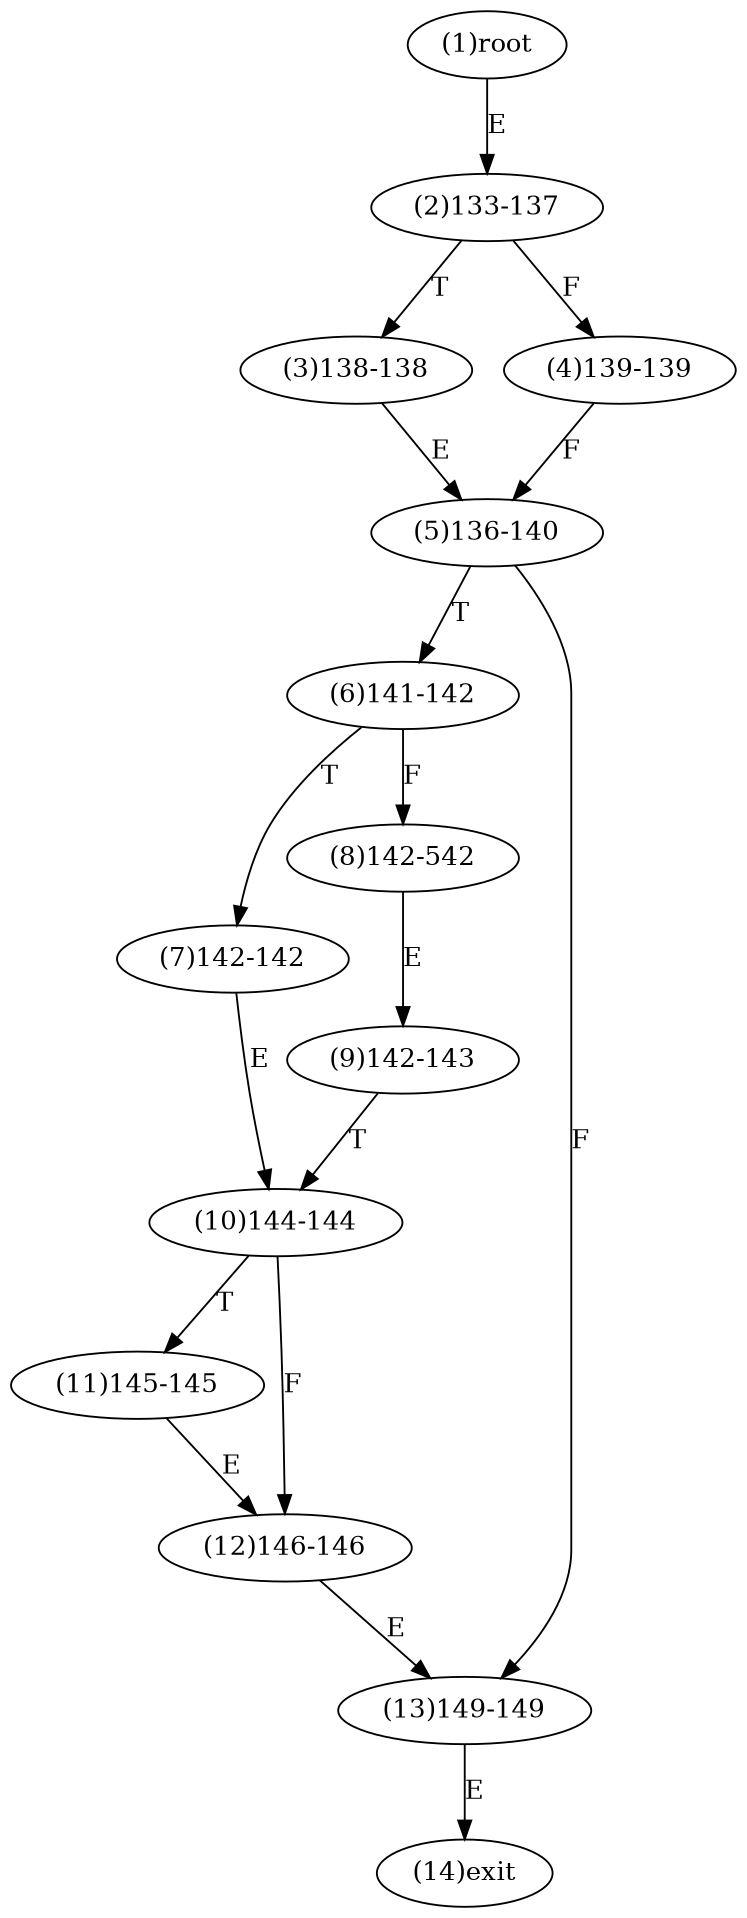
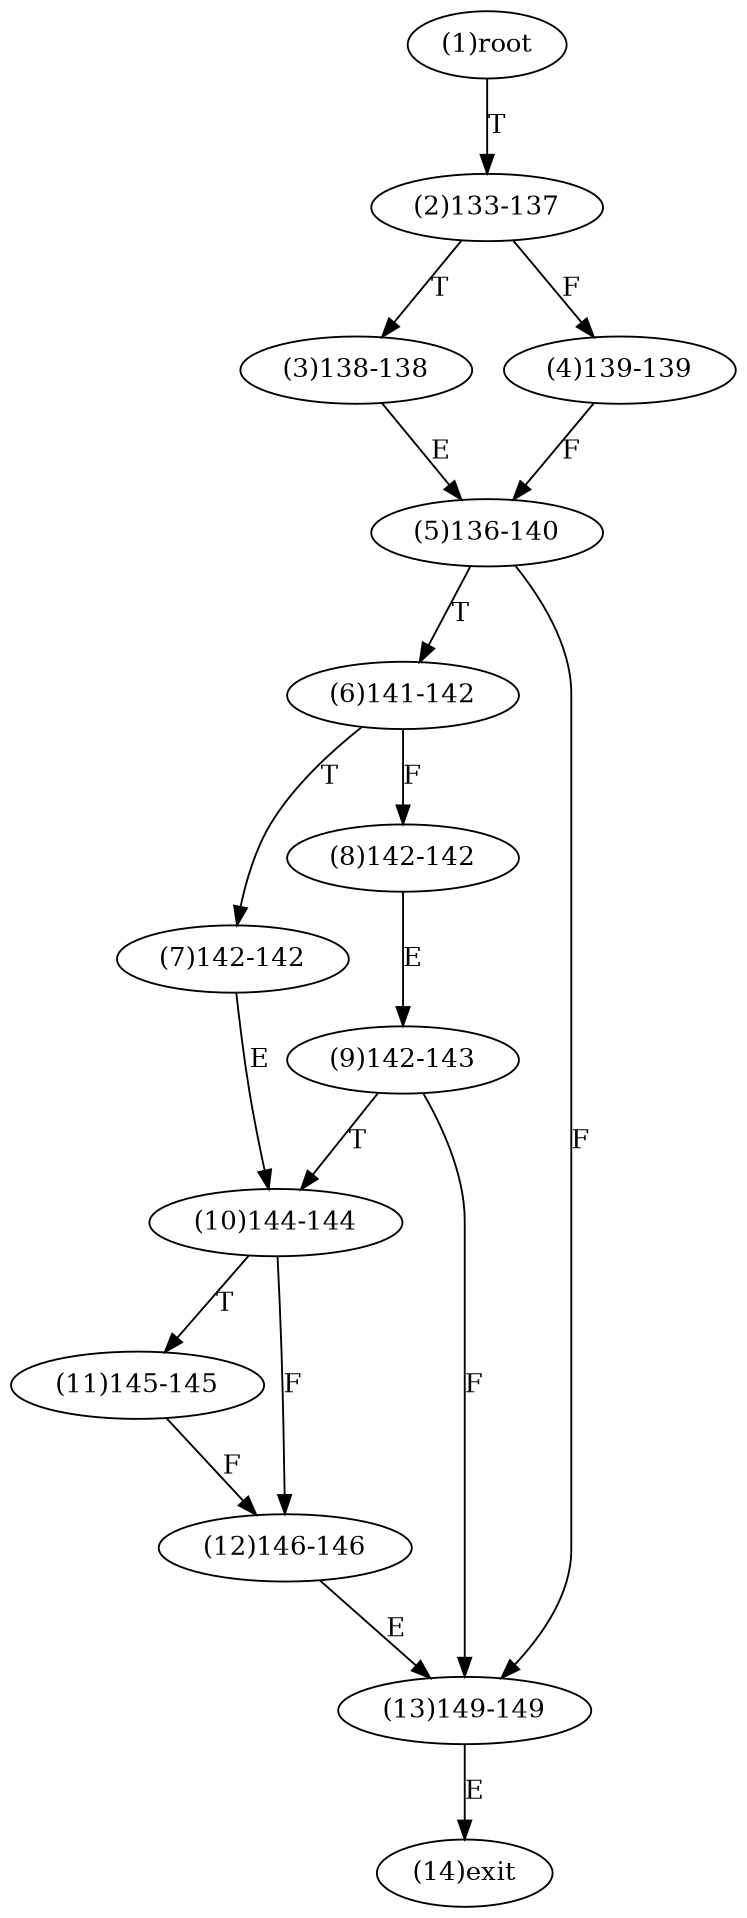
edge "(1)root" -> "(2)133-137": label "E" -> "T"
node "(8)142-542": label "(8)142-542" -> "(8)142-142"
edge "(9)142-143" -> "(13)149-149": added, label "F"
edge "(11)145-145" -> "(12)146-146": label "E" -> "F"
